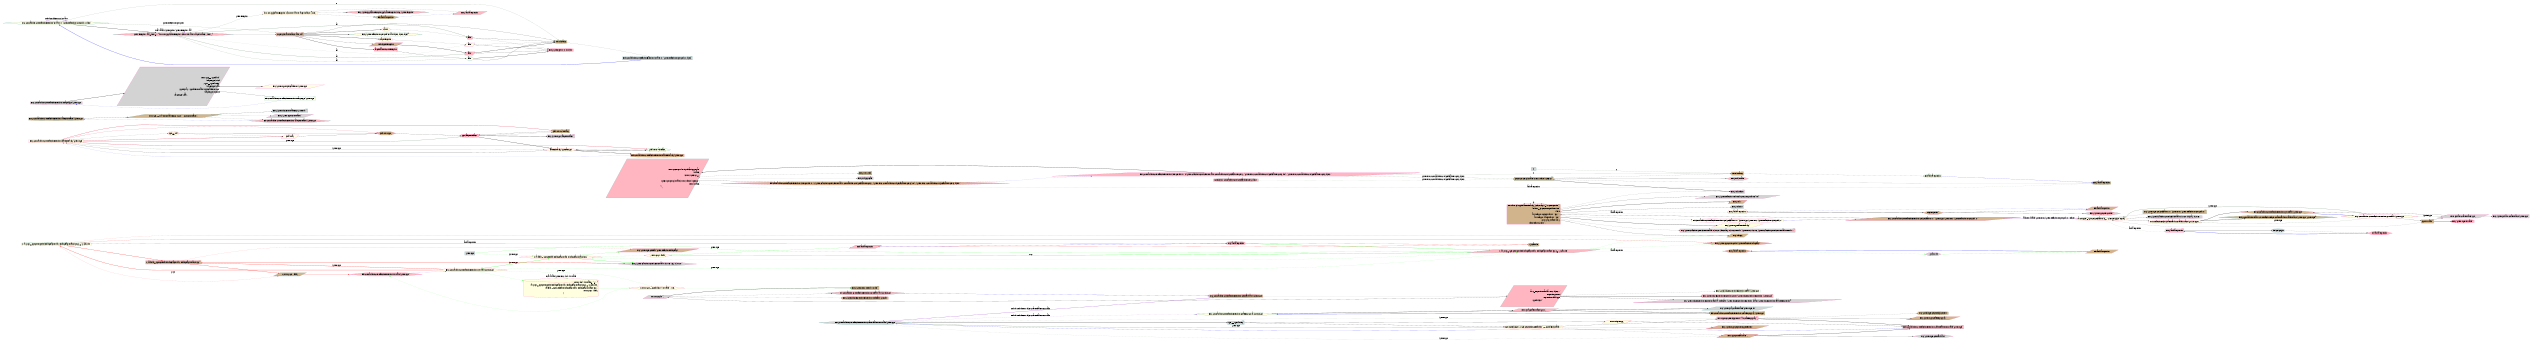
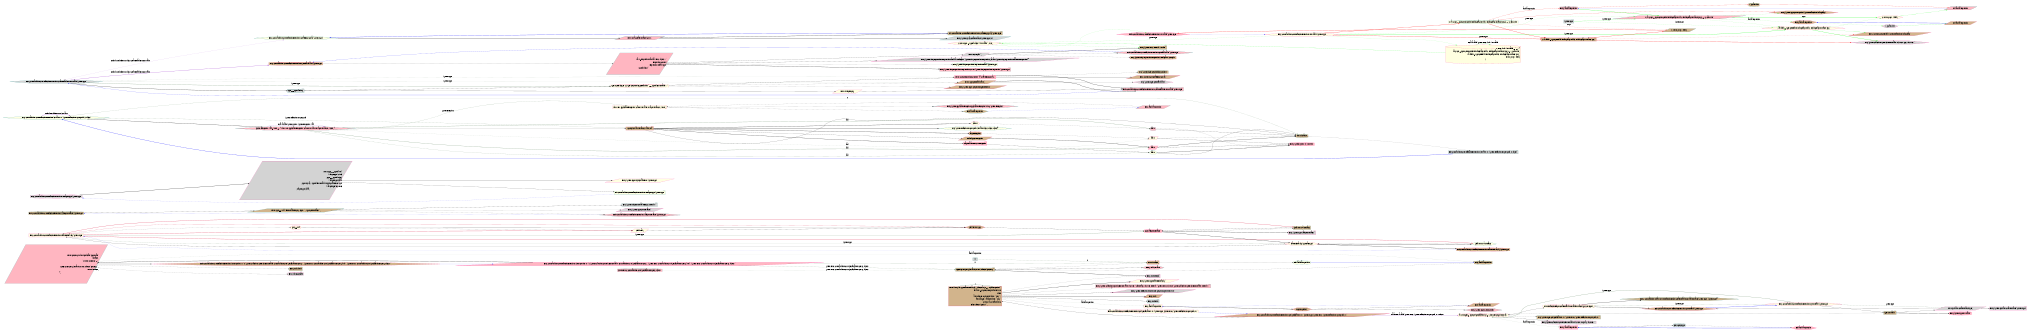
node "TargetException": fillcolor lightyellow -> tan
node "Entry Unk.Any": removed
